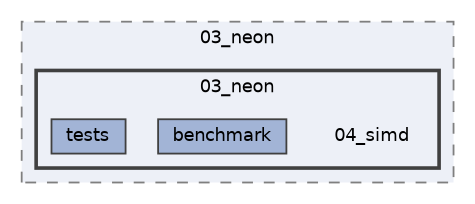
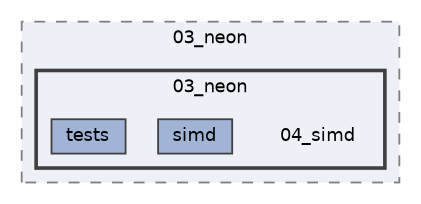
node "benchmark": label "benchmark" -> "simd"
